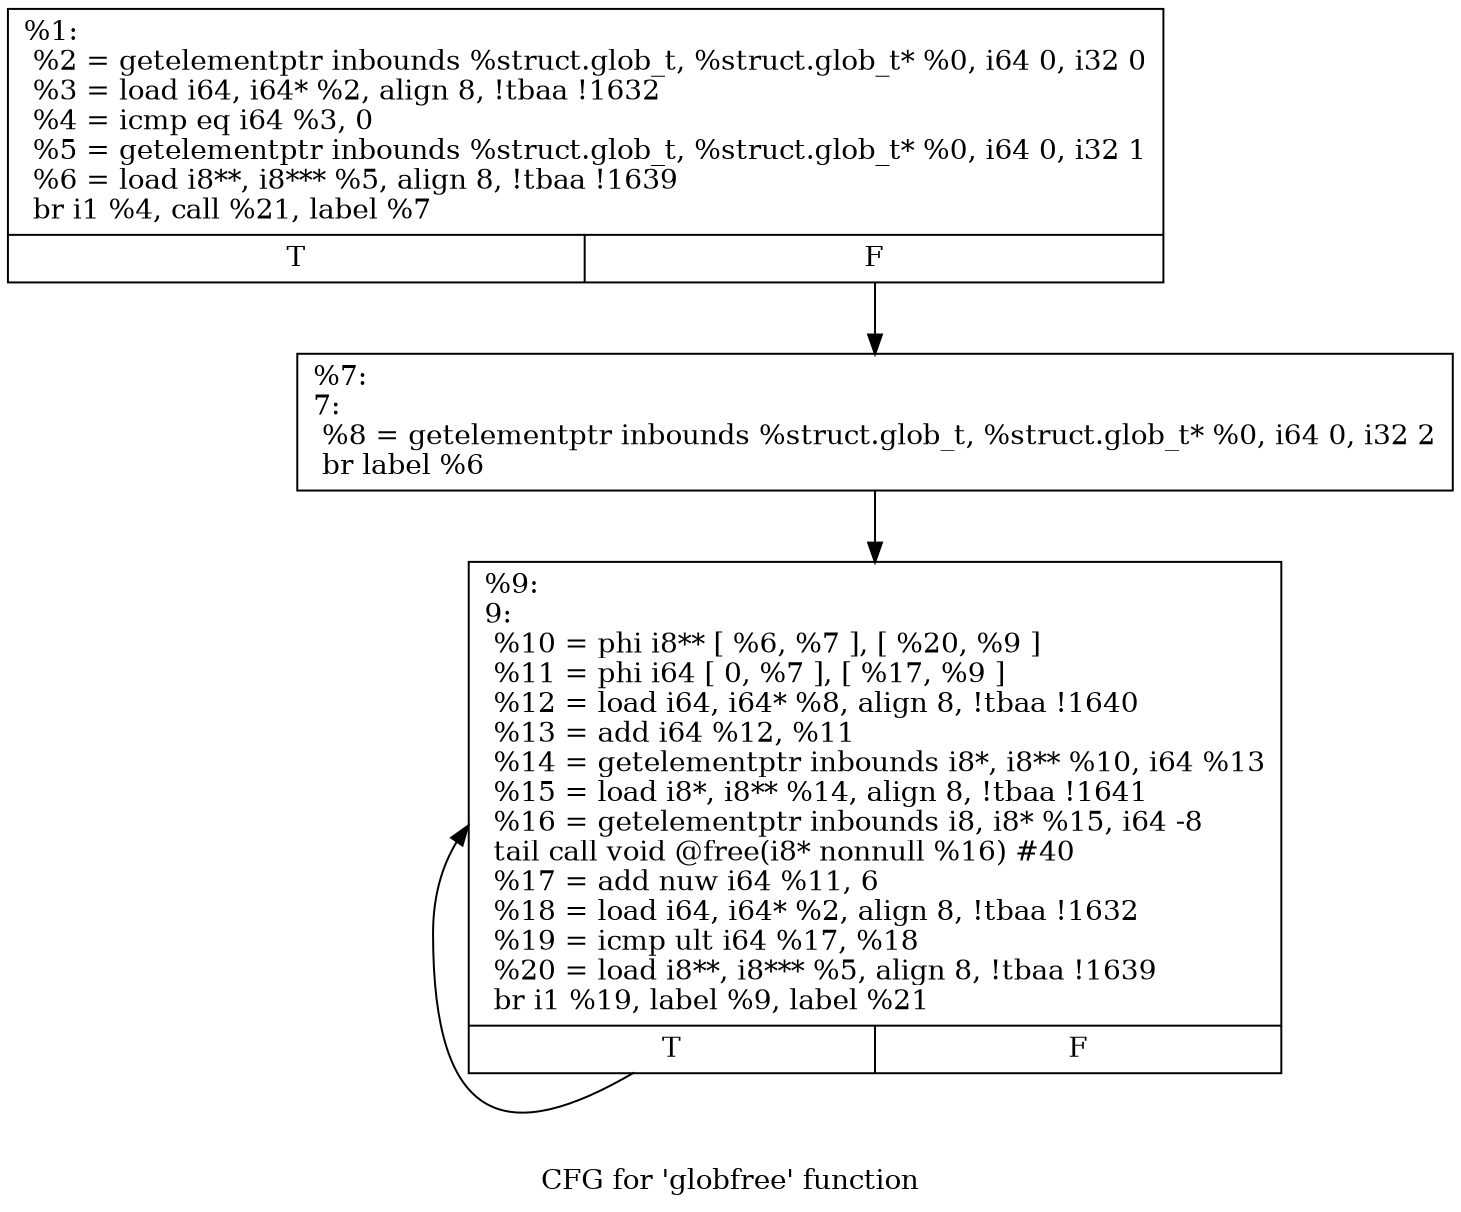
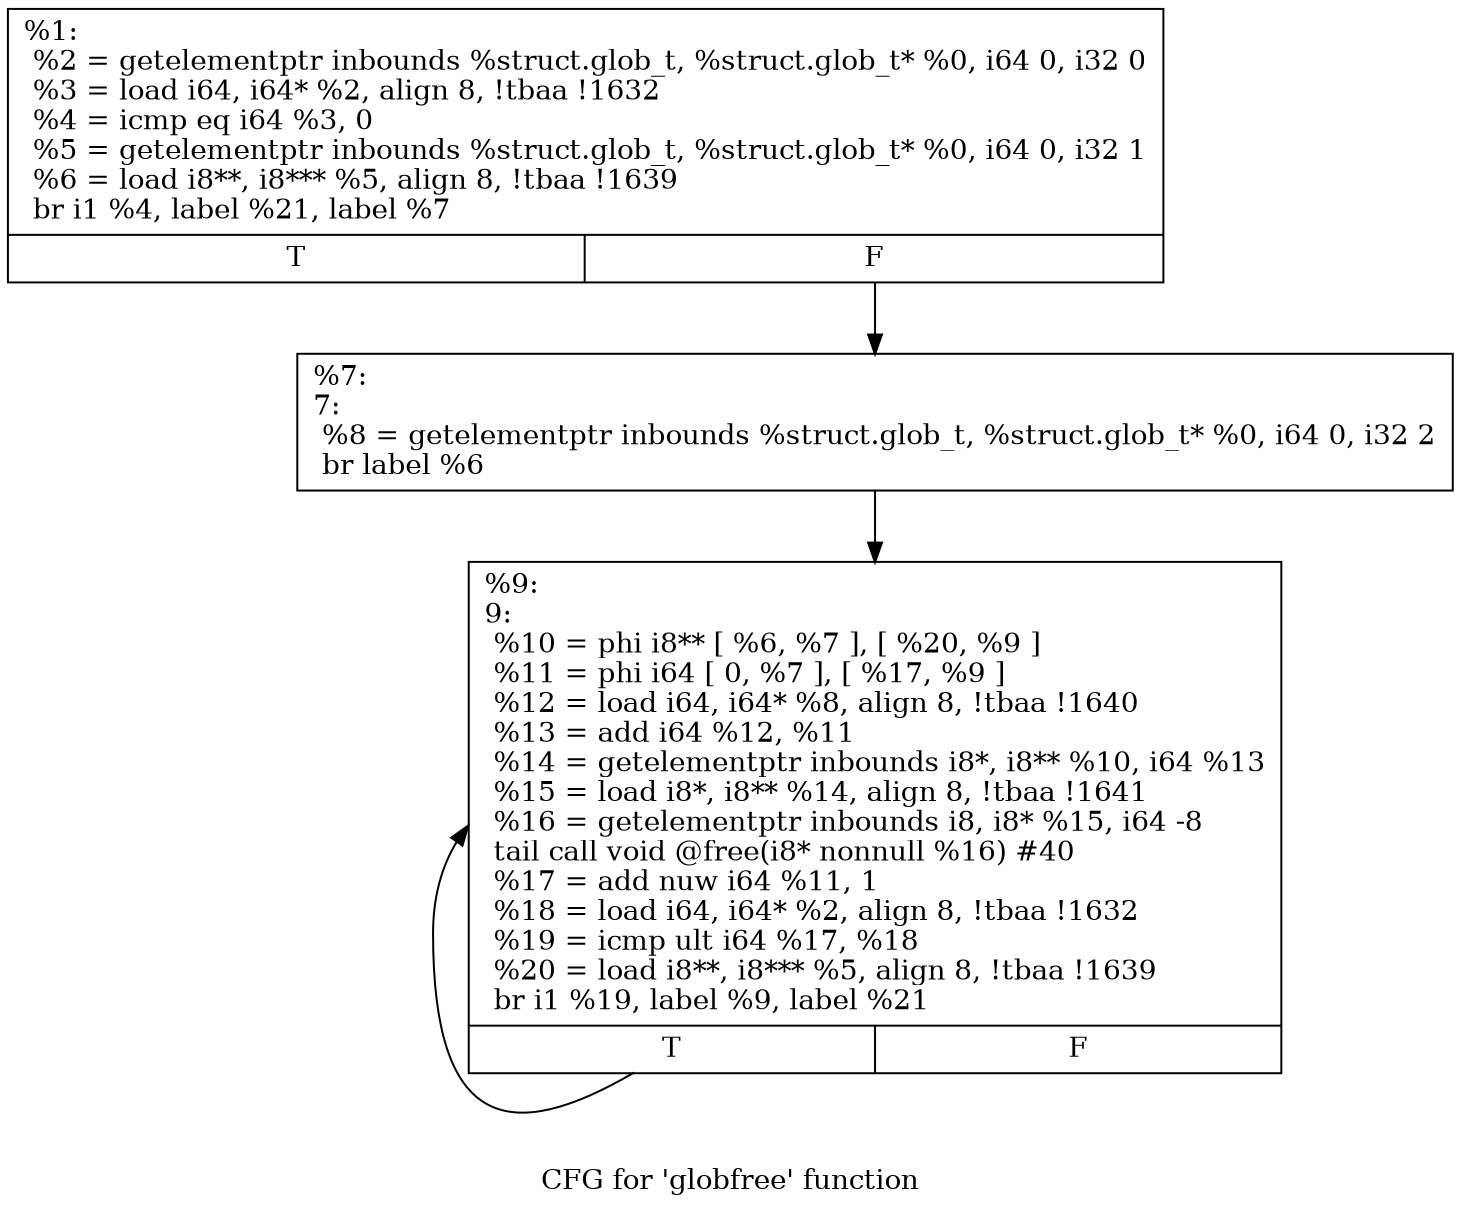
node "%1:": text "br i1 %4, call %21, label %7" -> "br i1 %4, label %21, label %7"
node "%9:": text "%17 = add nuw i64 %11, 6" -> "%17 = add nuw i64 %11, 1"
